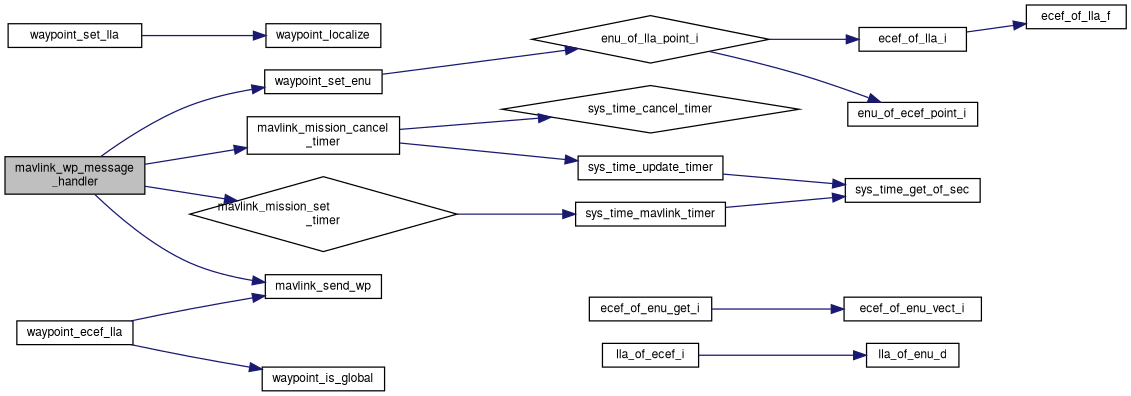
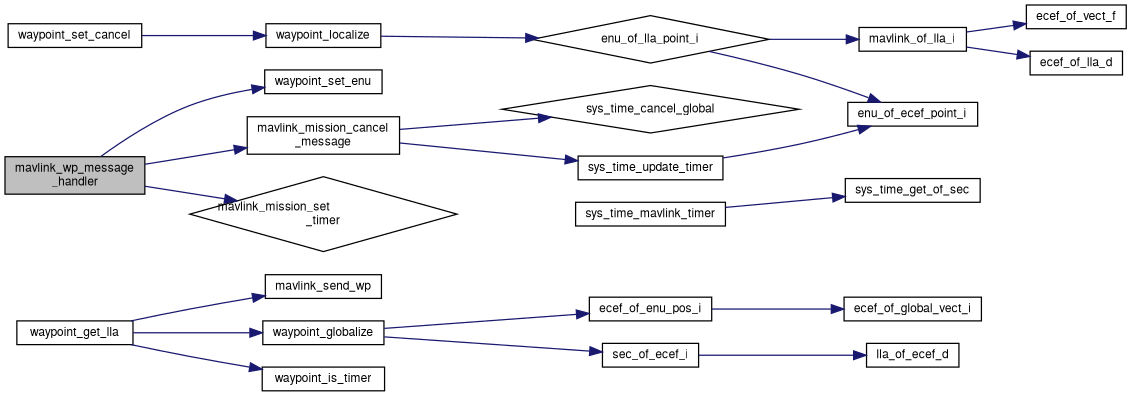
node "ecef_of_lla_f": label "ecef_of_lla_f" -> "ecef_of_vect_f"
node "waypoint_set_lla": label "waypoint_set_lla" -> "waypoint_set_cancel"
node "ecef_of_lla_i": label "ecef_of_lla_i" -> "mavlink_of_lla_i"
edge "waypoint_set_enu" -> "enu_of_lla_point_i": now "waypoint_localize" -> "enu_of_lla_point_i"
node "ecef_of_lla_d": added
node "sys_time_cancel_timer": label "sys_time_cancel_timer" -> "sys_time_cancel_global"
node "mavlink_mission_cancel _timer": label "mavlink_mission_cancel _timer" -> "mavlink_mission_cancel _message"
edge "sys_time_update_timer" -> "sys_time_get_of_sec": now "sys_time_update_timer" -> "enu_of_ecef_point_i"
edge "mavlink_mission_set _timer" -> "sys_time_mavlink_timer": removed
edge "mavlink_wp_message _handler" -> "mavlink_send_wp": removed
node "ecef_of_enu_get_i": label "ecef_of_enu_get_i" -> "ecef_of_enu_pos_i"
node "ecef_of_enu_vect_i": label "ecef_of_enu_vect_i" -> "ecef_of_global_vect_i"
node "waypoint_ecef_lla": label "waypoint_ecef_lla" -> "waypoint_get_lla"
node "waypoint_globalize": added
node "lla_of_ecef_i": label "lla_of_ecef_i" -> "sec_of_ecef_i"
node "lla_of_enu_d": label "lla_of_enu_d" -> "lla_of_ecef_d"
node "waypoint_is_global": label "waypoint_is_global" -> "waypoint_is_timer"
